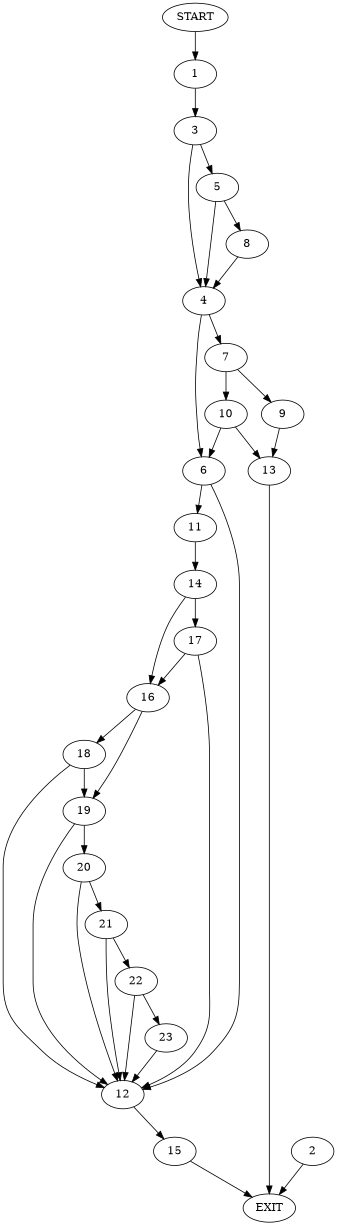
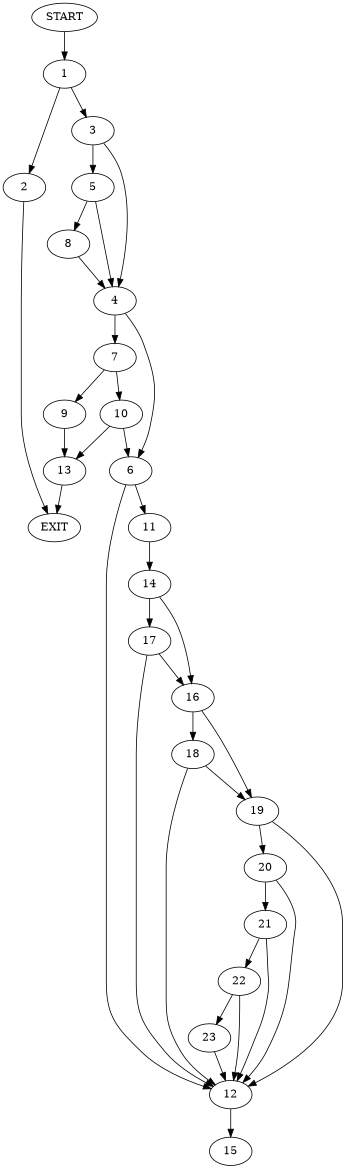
edge "1" -> "2": added
edge "15" -> "EXIT": removed
